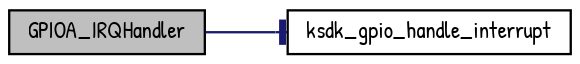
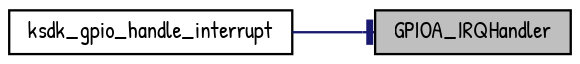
edge "GPIOA_IRQHandler" -> "ksdk_gpio_handle_interrupt": reversed
